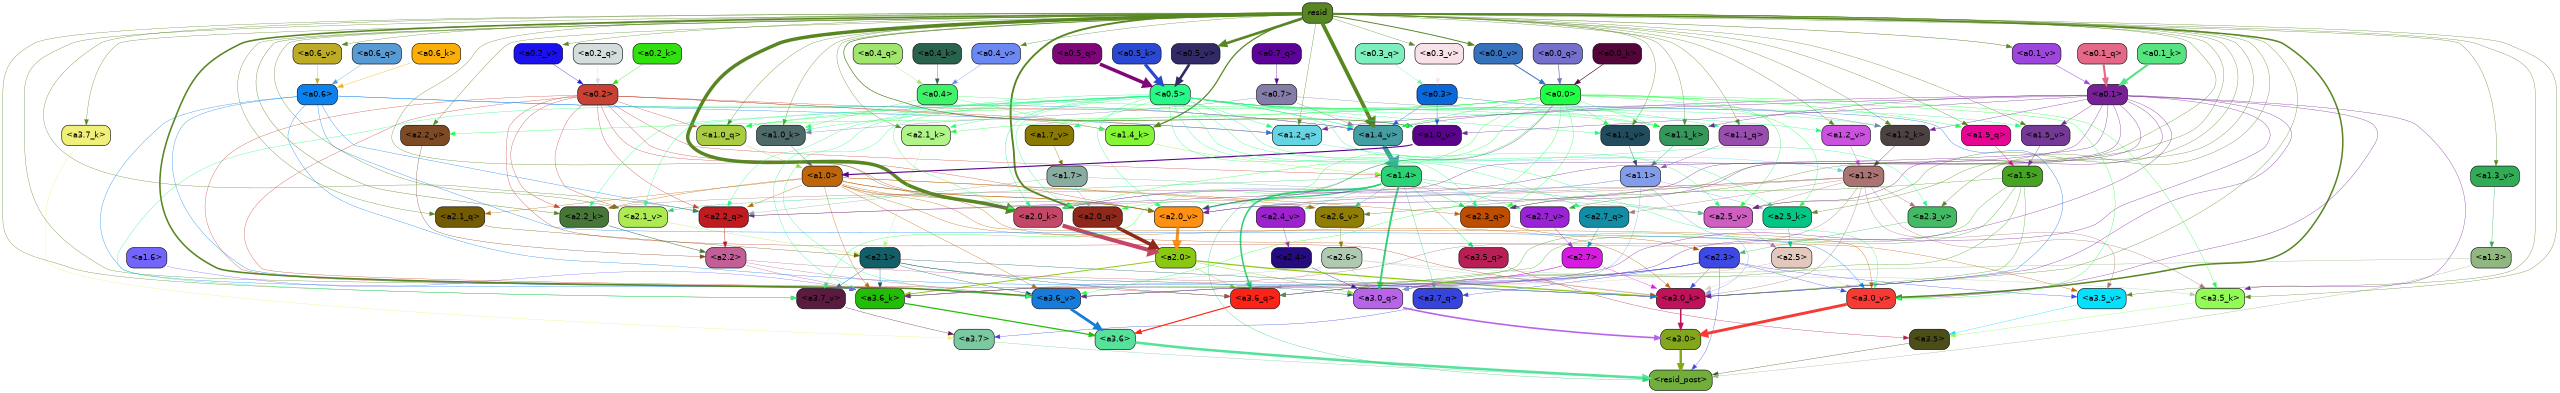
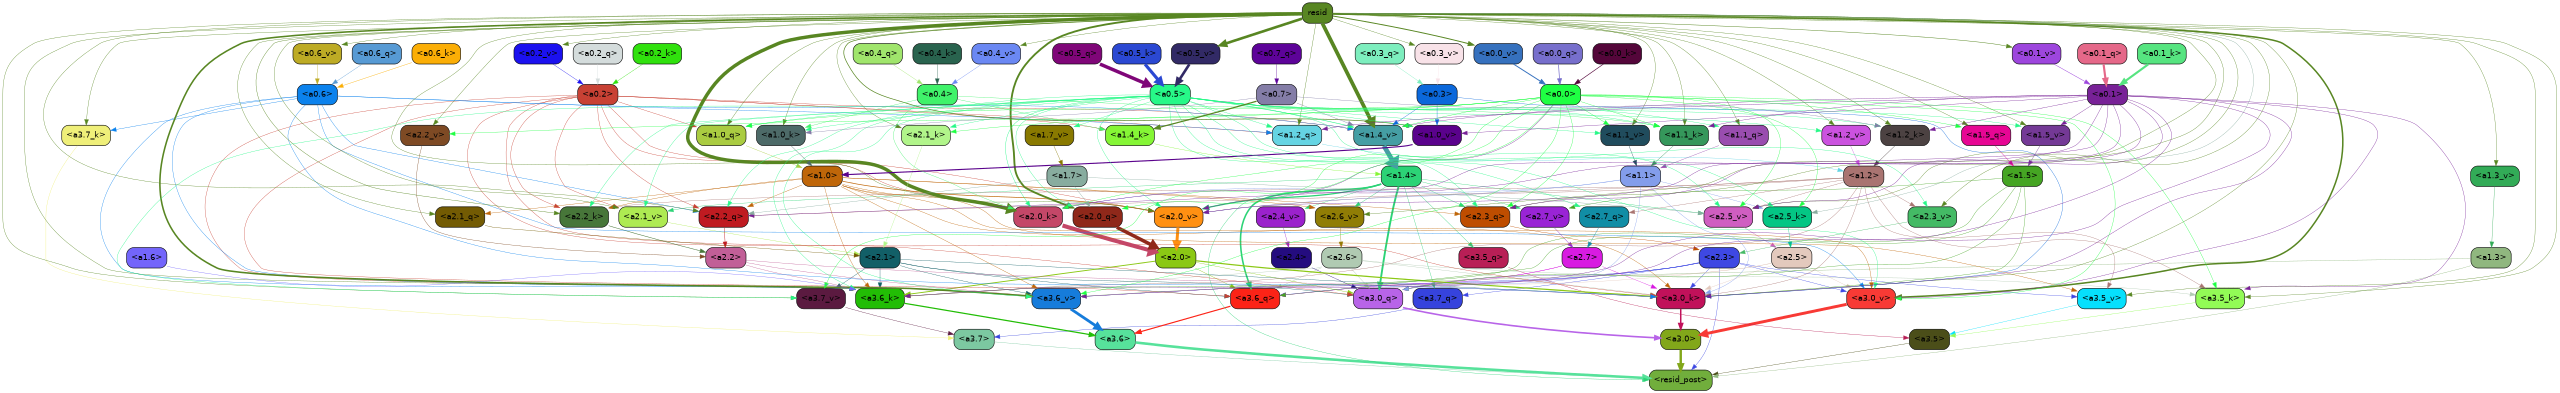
edge "resid" -> "<a2.5_k>": color #588622 -> #88ac9f
edge "resid" -> "<a1.4_k>": now "<a0.7>" -> "<a1.4_k>"
edge "<a0.6>" -> "<a3.7_k>": added
edge "<a0.2>" -> "<a1.4>": now "<a0.2>" -> "<a3.0_q>"
